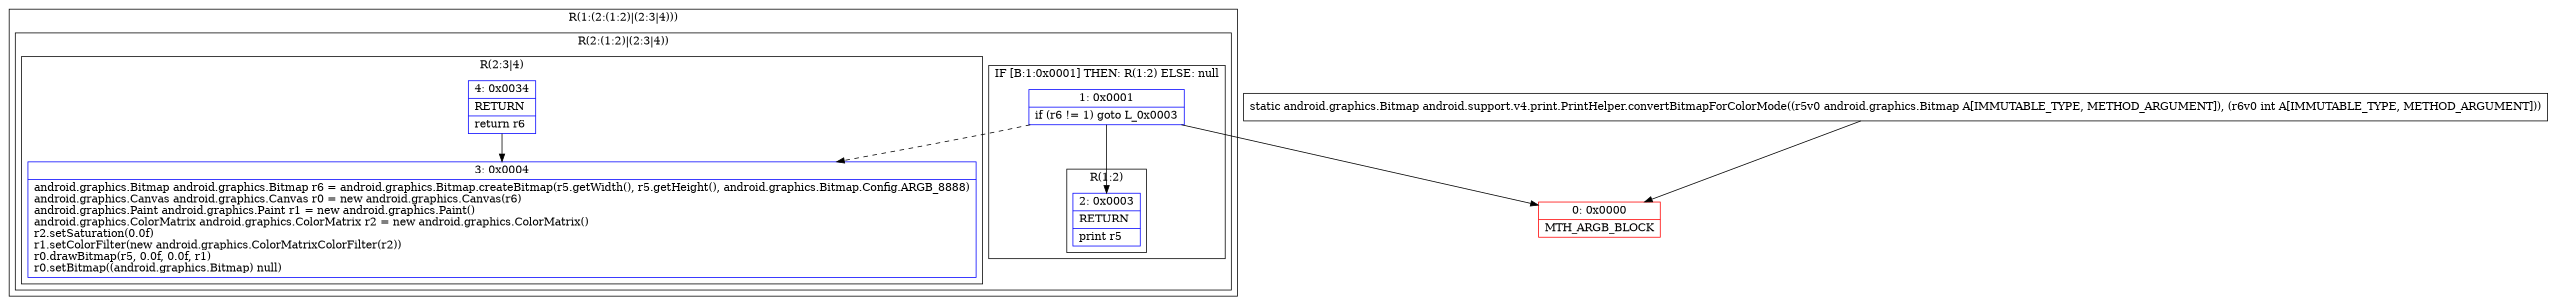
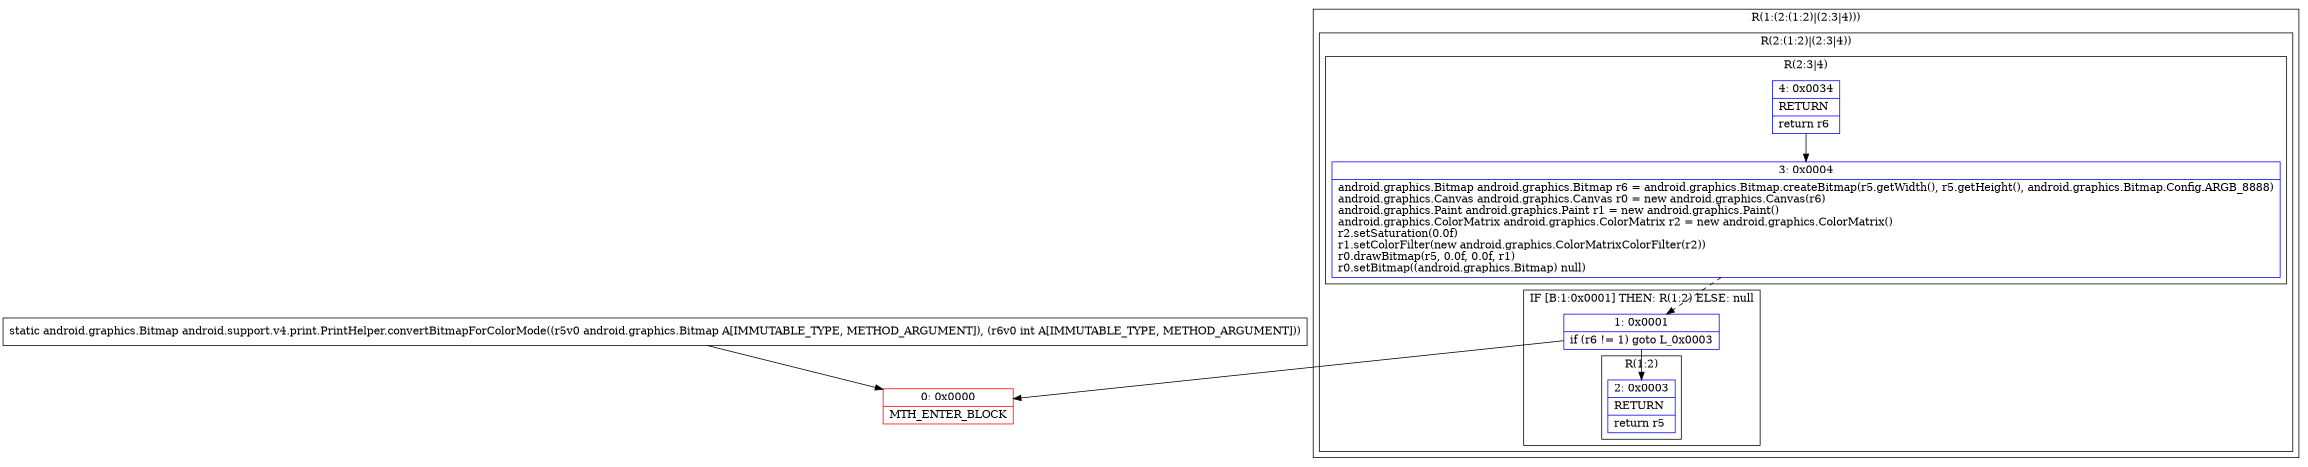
edge "1: 0x0001" -> "3: 0x0004": reversed
node "0: 0x0000": text "MTH_ARGB_BLOCK" -> "MTH_ENTER_BLOCK"
node "2: 0x0003": text "print r5" -> "return r5"
